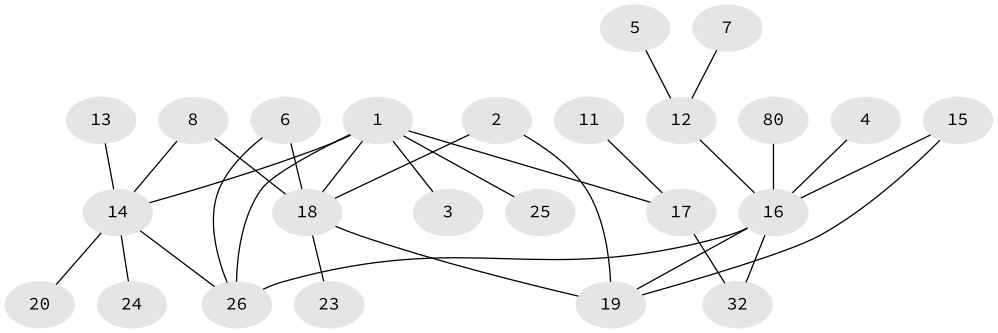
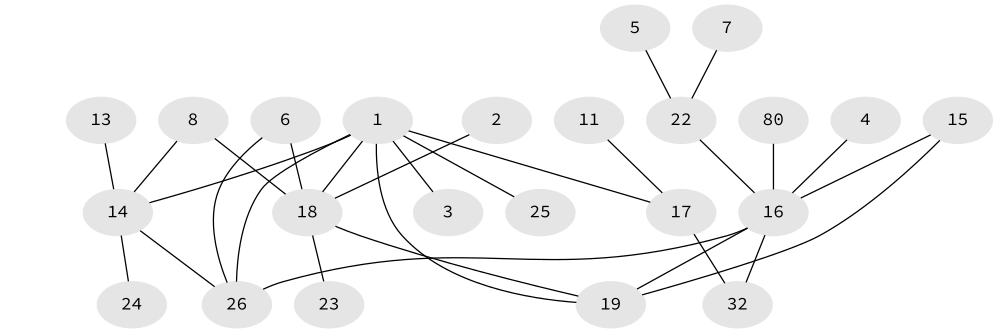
node "12": label "12" -> "22"
edge "2" -- "19": now "1" -- "19"
node "20": removed
